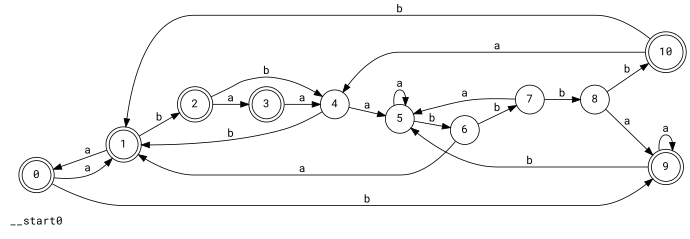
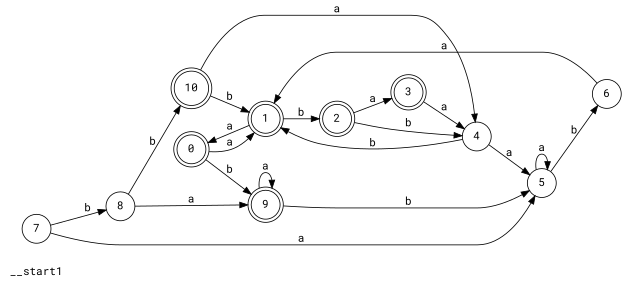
edge "6" -> "7": removed, label "b"
node "__start0": label "__start0" -> "__start1"
